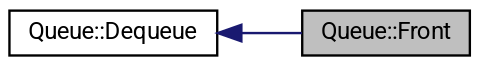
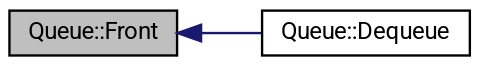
edge "Queue::Front" -> "Queue::Dequeue": reversed
